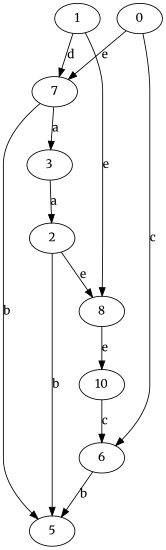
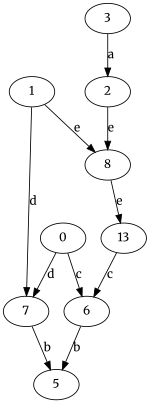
edge "0" -> "7": label "e" -> "d"
edge "7" -> "3": removed, label "a"
edge "2" -> "5": removed, label "b"
node "10": label "10" -> "13"
